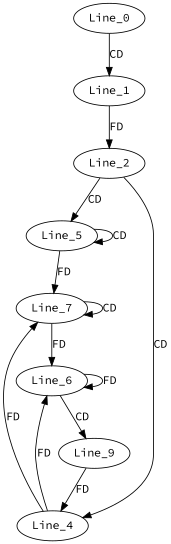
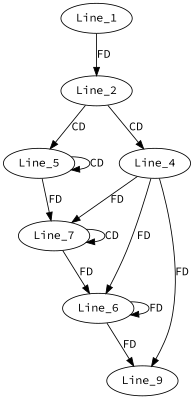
node "Line_0": removed
edge "Line_6" -> "Line_9": label "CD" -> "FD"
edge "Line_9" -> "Line_4": reversed
